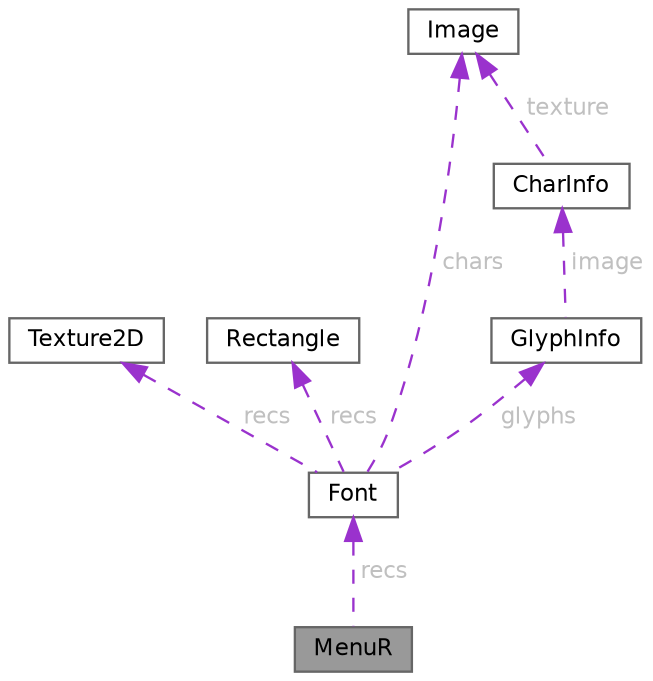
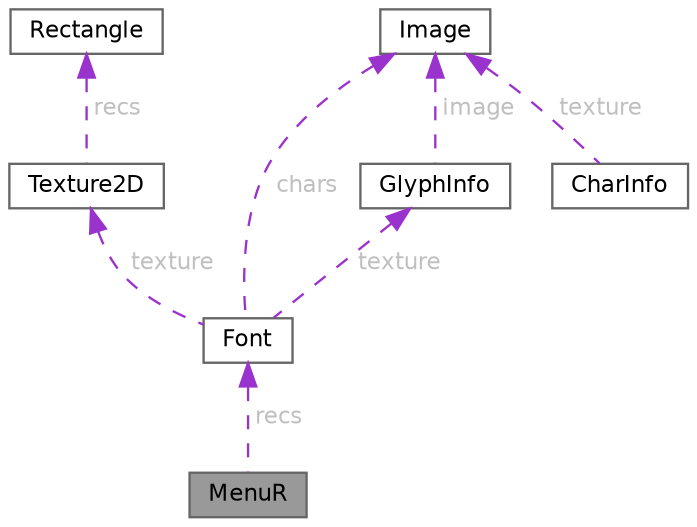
edge "GlyphInfo" -> "CharInfo": now "GlyphInfo" -> "Image"
edge "Font" -> "Texture2D": label " recs" -> " texture"
edge "Font" -> "GlyphInfo": label " glyphs" -> " texture"
edge "Font" -> "Rectangle": now "Texture2D" -> "Rectangle"
